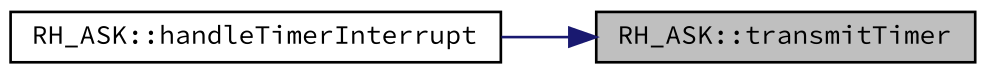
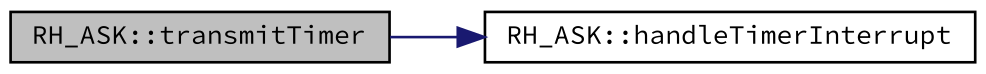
edge "RH_ASK::handleTimerInterrupt" -> "RH_ASK::transmitTimer": reversed
